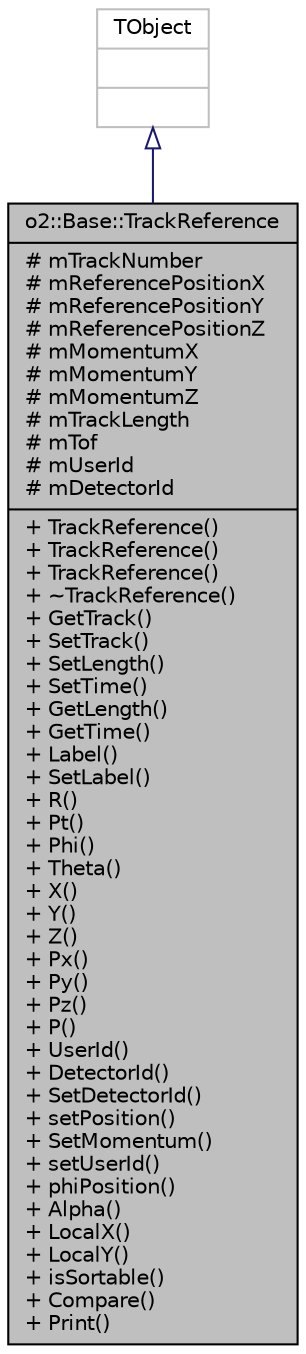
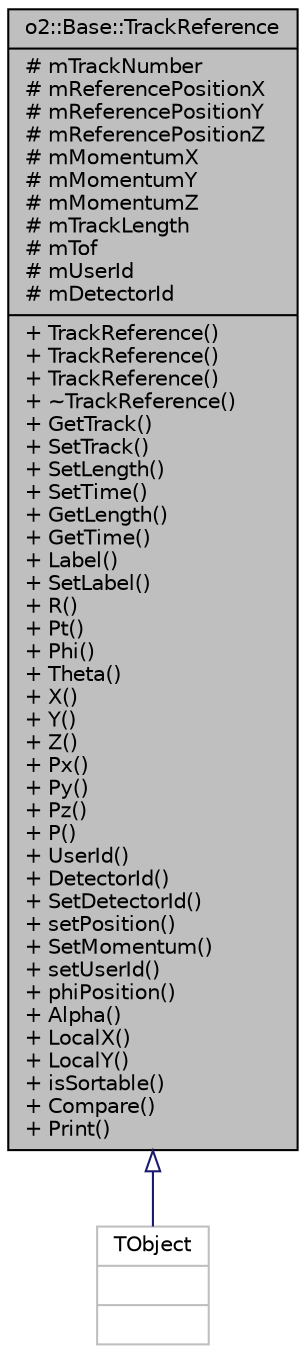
edge "o2::Base::TrackReference" -> "TObject": reversed
